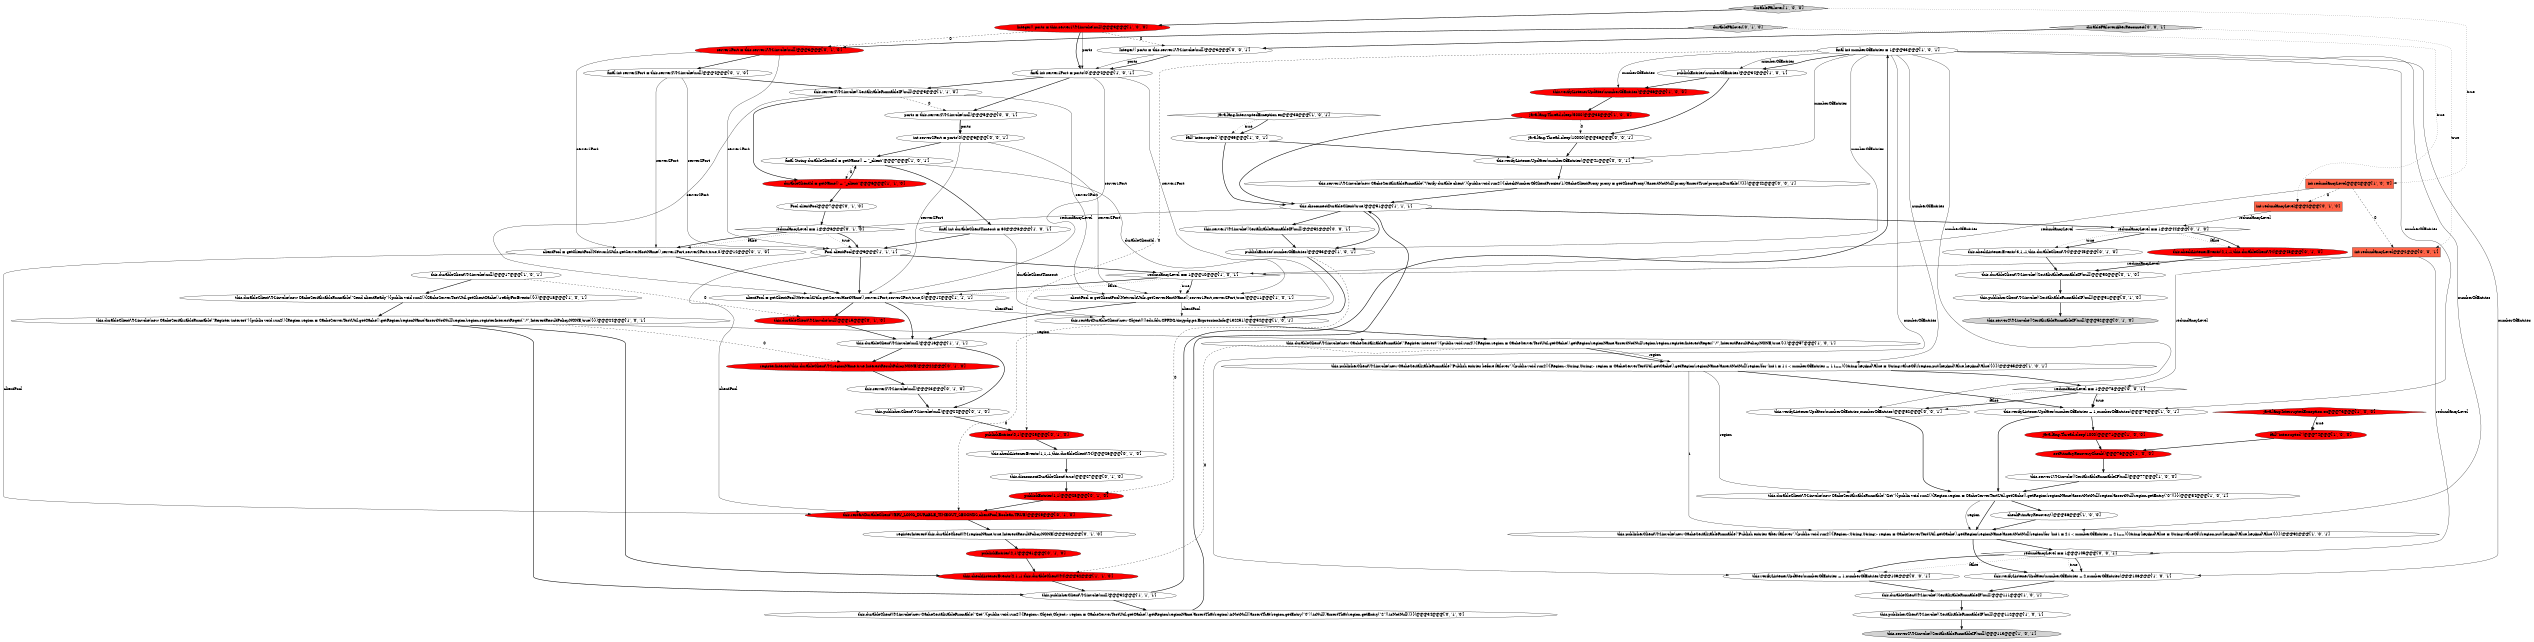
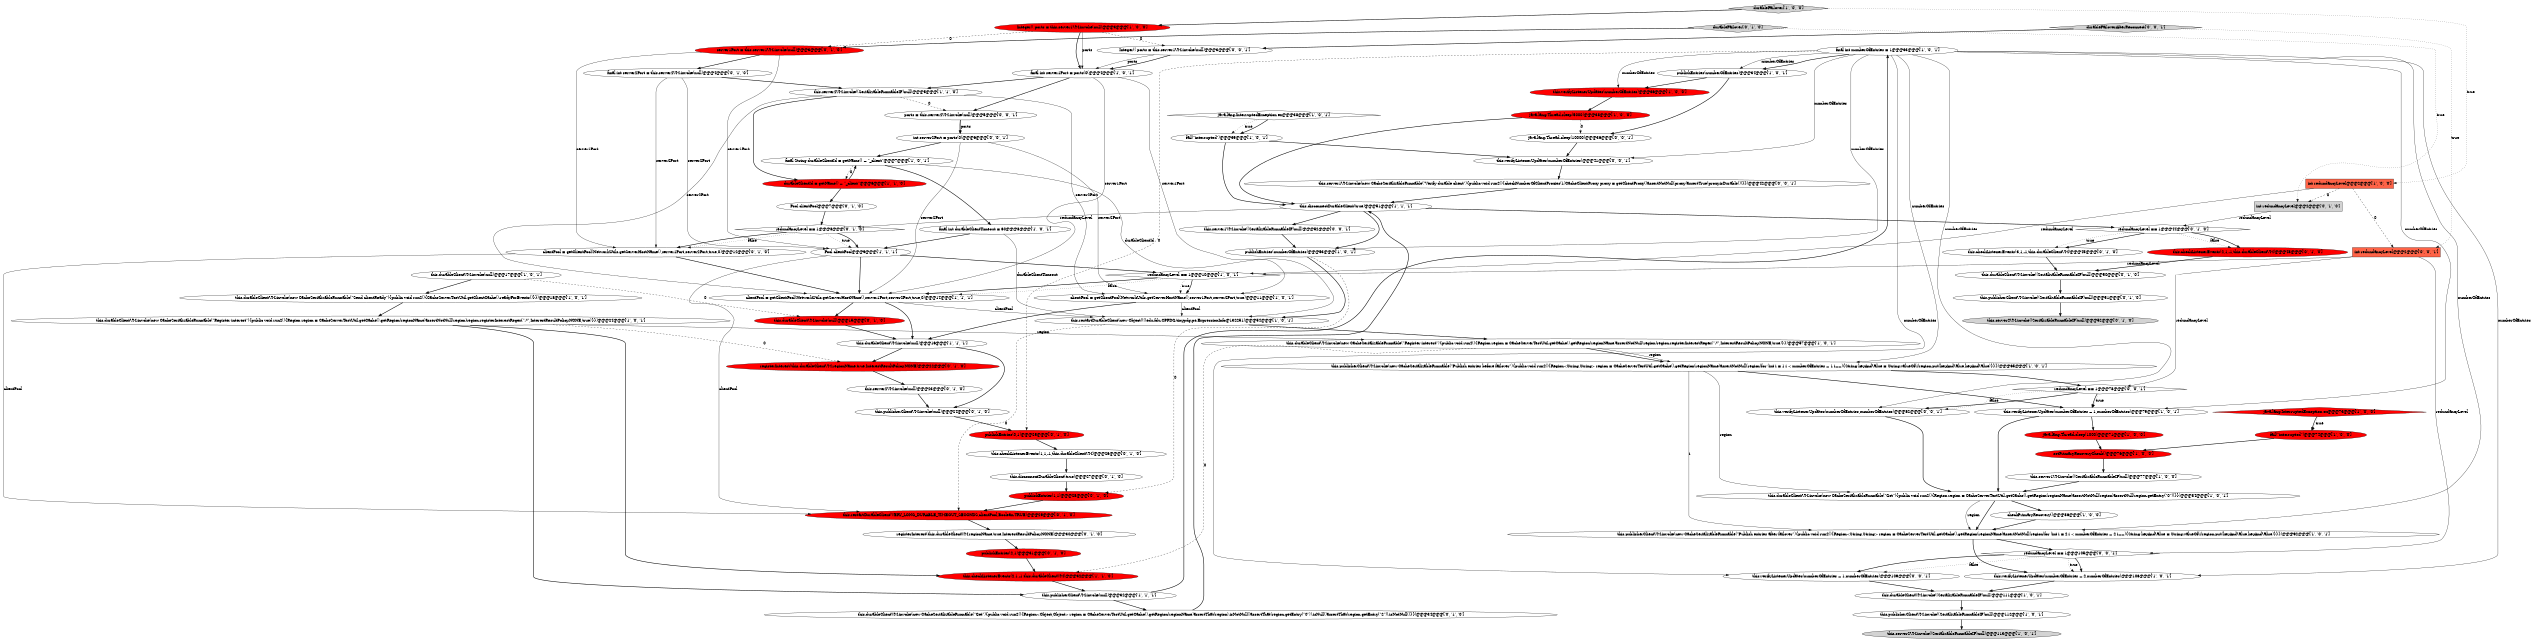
node "int redundancyLevel@@@2@@@['0', '1', '0']": fillcolor tomato -> lightgray
